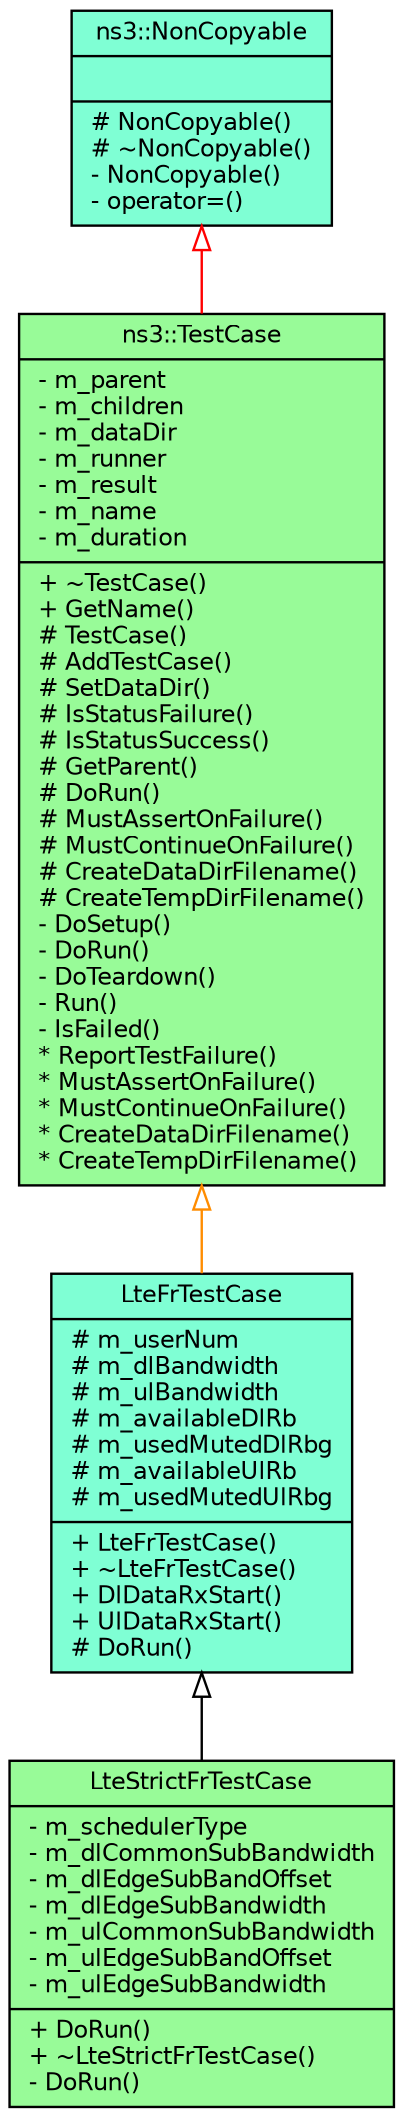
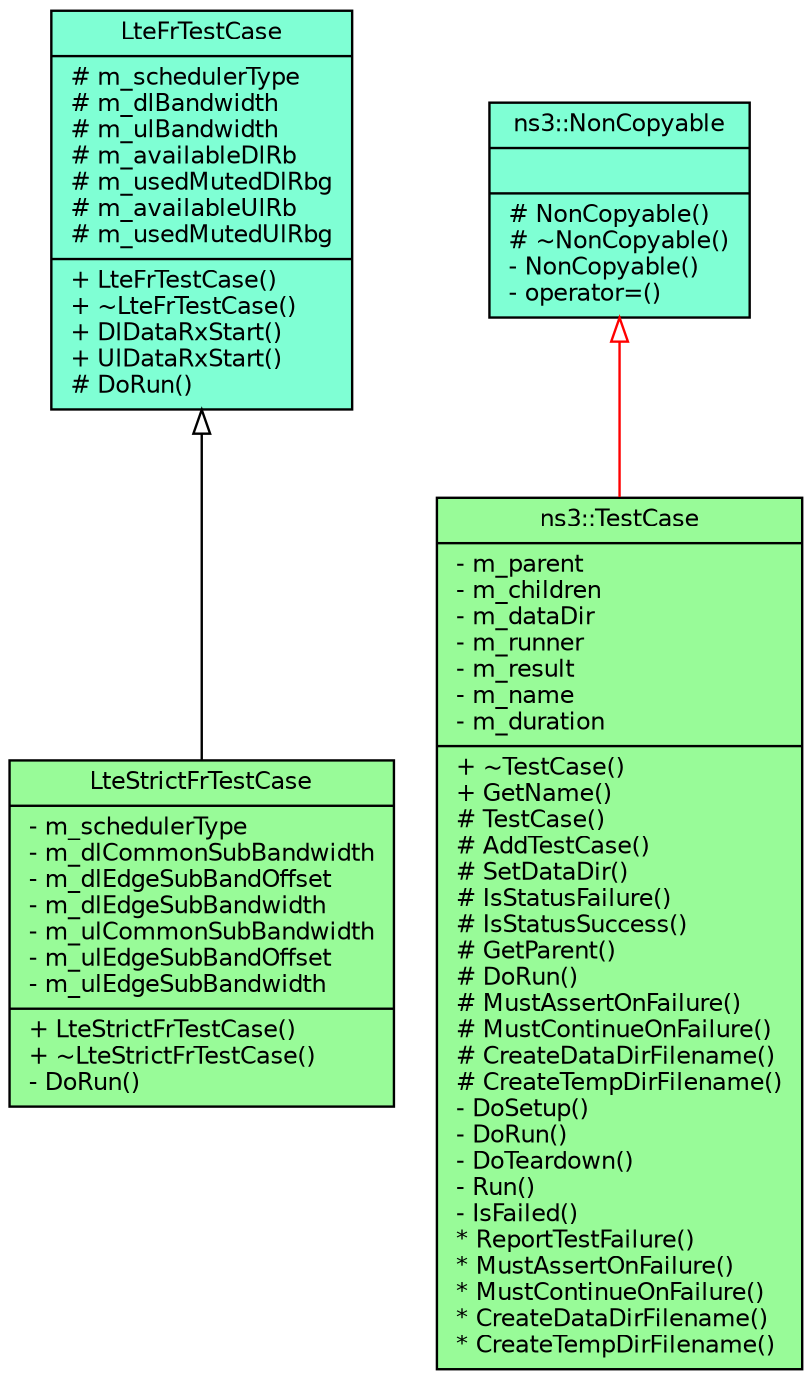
edge "LteFrTestCase" -> "ns3::TestCase": removed
node "LteFrTestCase": text "# m_userNum" -> "# m_schedulerType"
node "LteStrictFrTestCase": text "+ DoRun()" -> "+ LteStrictFrTestCase()"
